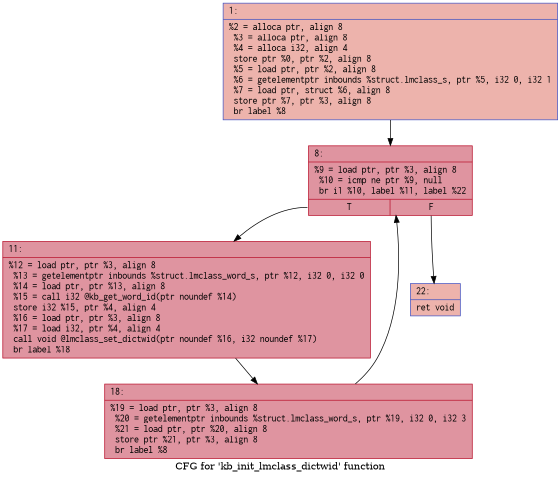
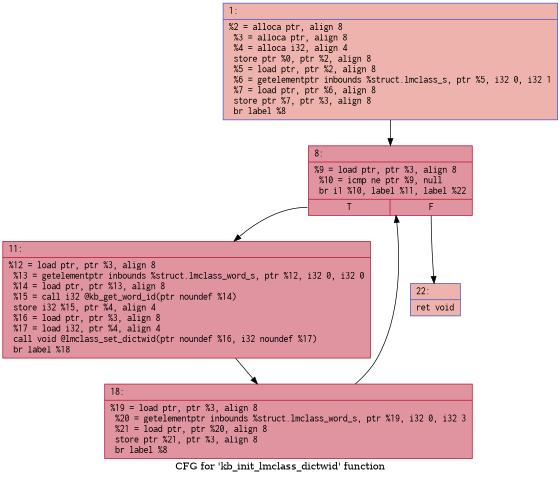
node "1:": text "%7 = load ptr, struct %6, align 8" -> "%7 = load ptr, ptr %6, align 8"
